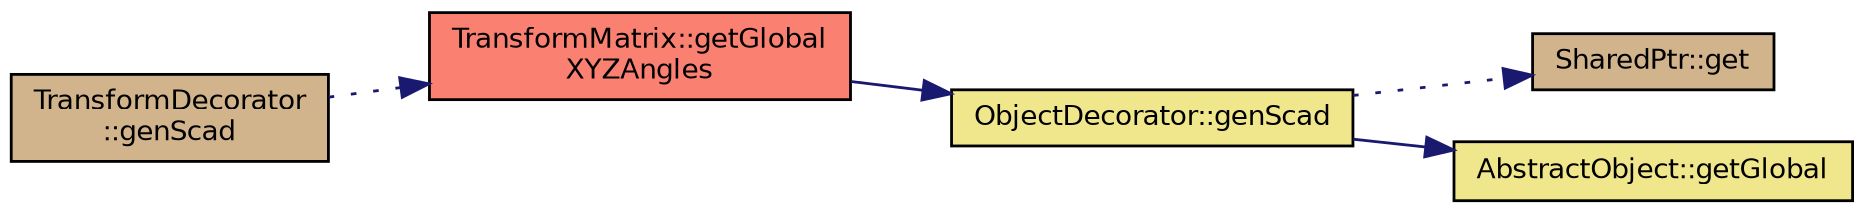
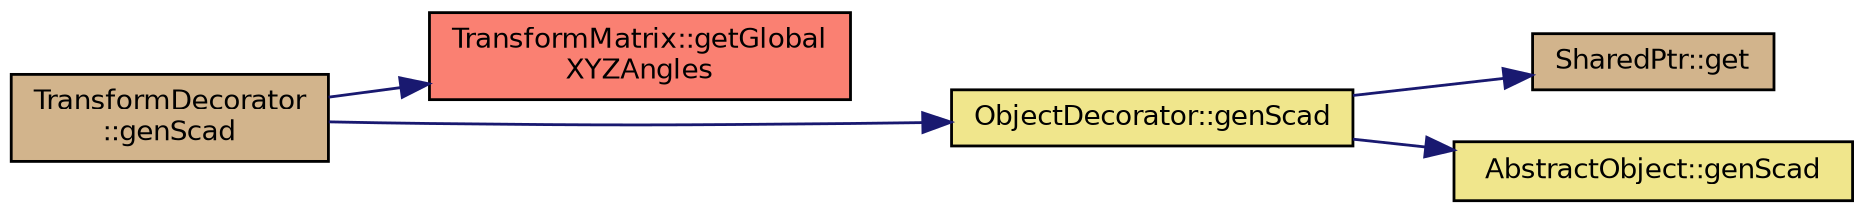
edge "TransformMatrix::getGlobal XYZAngles" -> "ObjectDecorator::genScad": now "TransformDecorator ::genScad" -> "ObjectDecorator::genScad"
edge "ObjectDecorator::genScad" -> "SharedPtr::get": style dotted -> solid
edge "TransformDecorator ::genScad" -> "TransformMatrix::getGlobal XYZAngles": style dotted -> solid
node "AbstractObject::getGlobal": label "AbstractObject::getGlobal" -> "AbstractObject::genScad"
